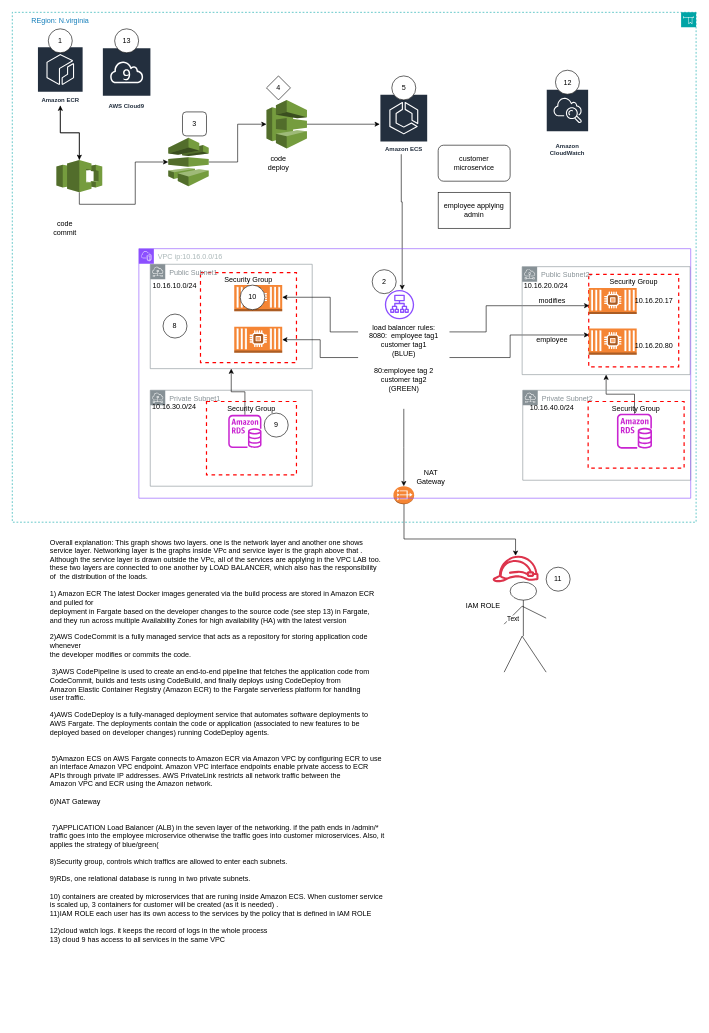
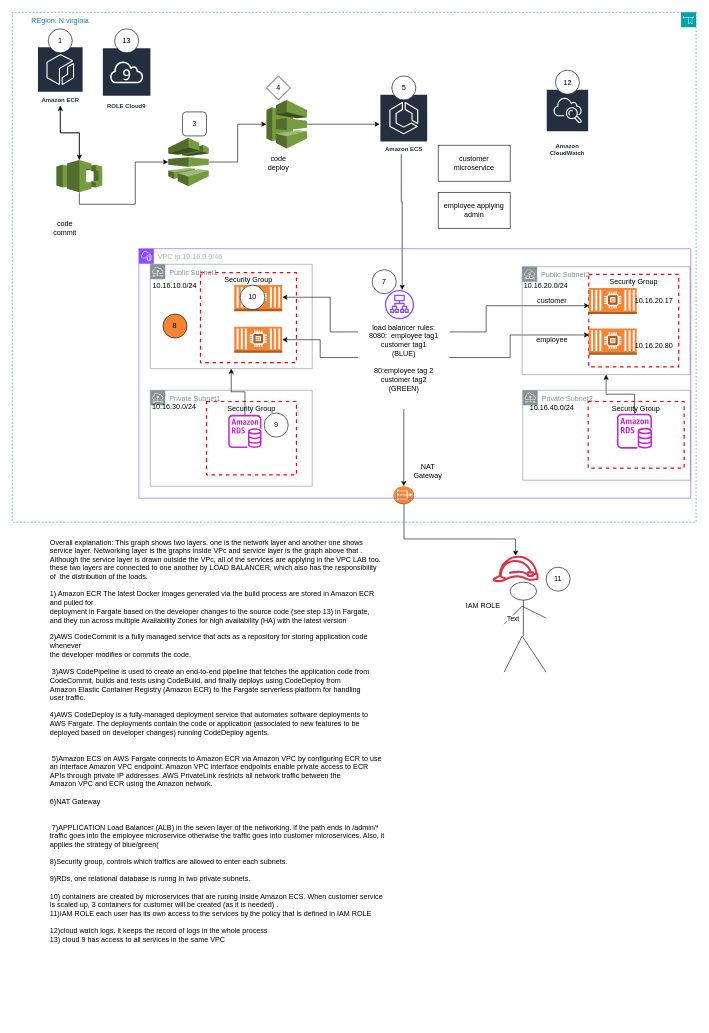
node "AWS Cloud9": label "AWS Cloud9" -> "ROLE Cloud9"
node "customer microservice": shape rounded rectangle -> rectangle
node "VPC ip:10.16.0.0/16": label "VPC ip:10.16.0.0/16" -> "VPC ip:10.16.0.0/46"
node "2": label "2" -> "7"
node "modifies": label "modifies" -> "customer"
node "8": fillcolor #ffffff -> #f58534
node "NAT Gateway": moved (431, 477) -> (428, 471)
